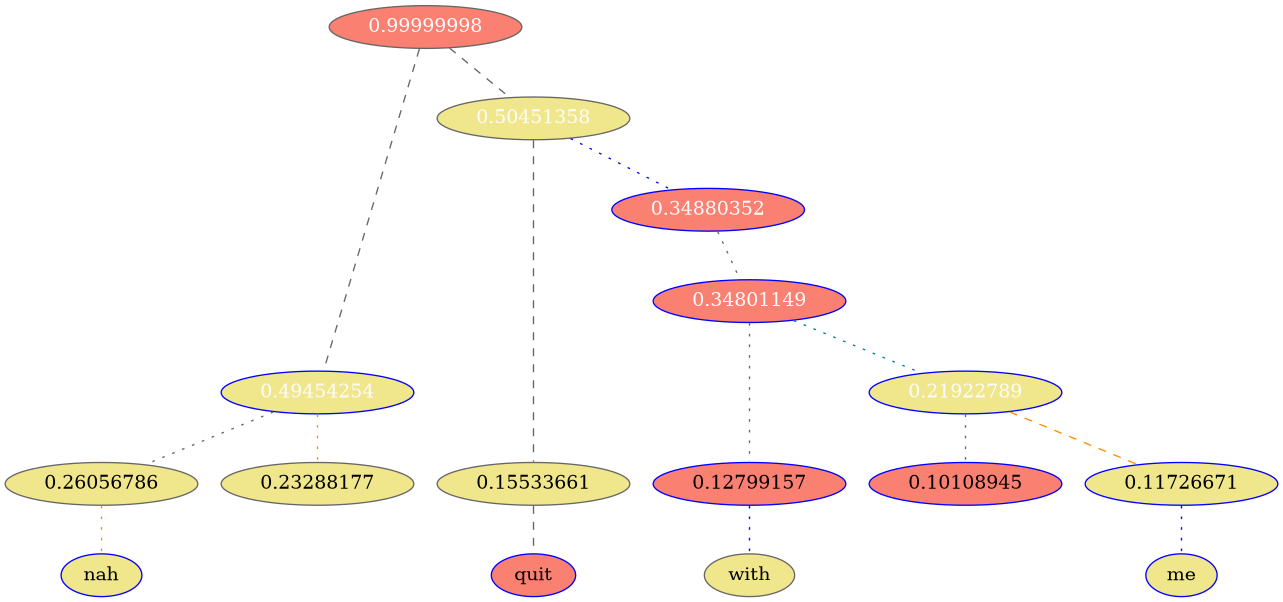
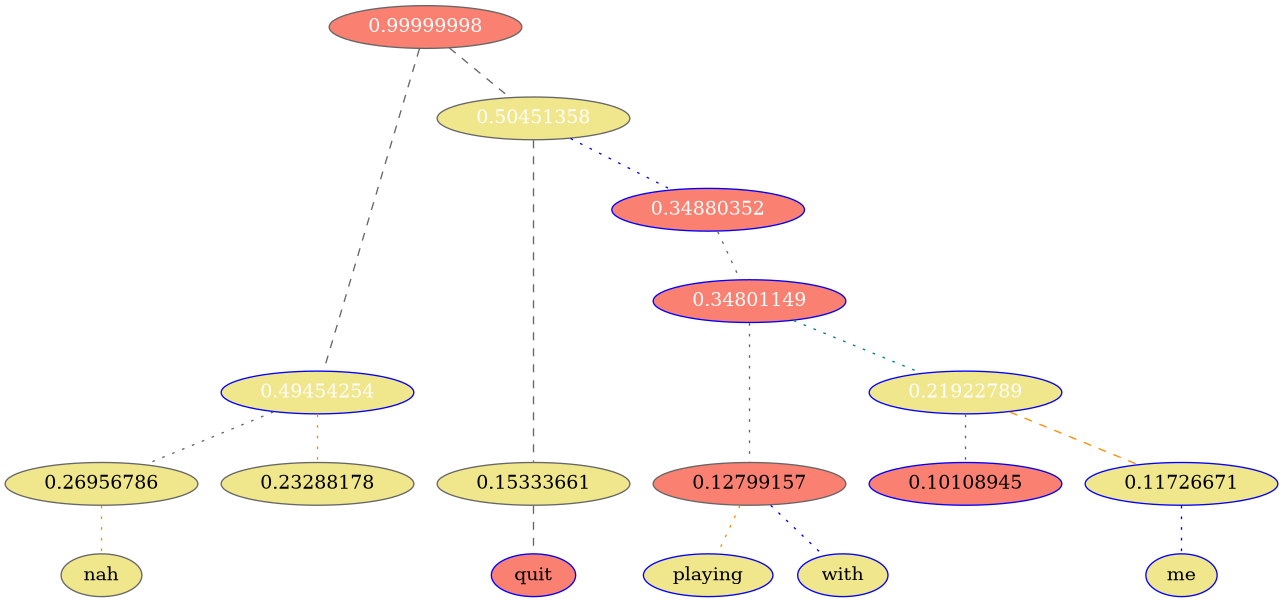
node "0.26056786": label "0.26056786" -> "0.26956786"
node "0.23288177": label "0.23288177" -> "0.23288178"
node "0.15533661": label "0.15533661" -> "0.15333661"
node "0.12799157": color blue -> gray40
node "nah": color blue -> gray40
node "playing": added
node "with": color gray40 -> blue
